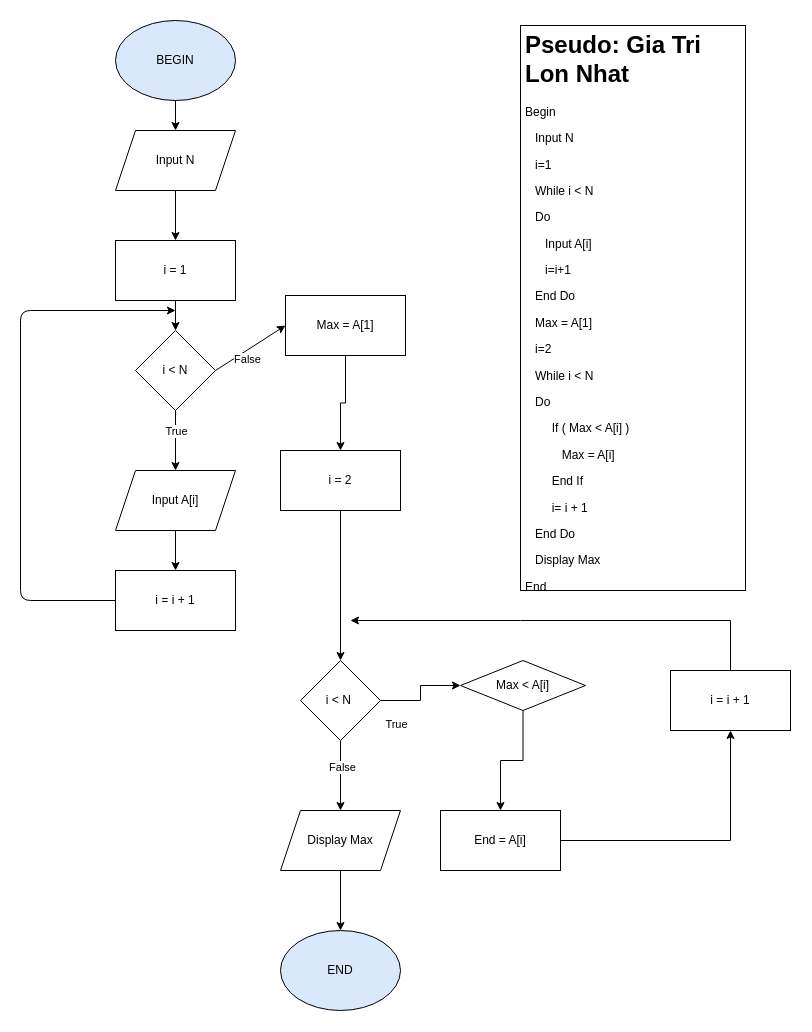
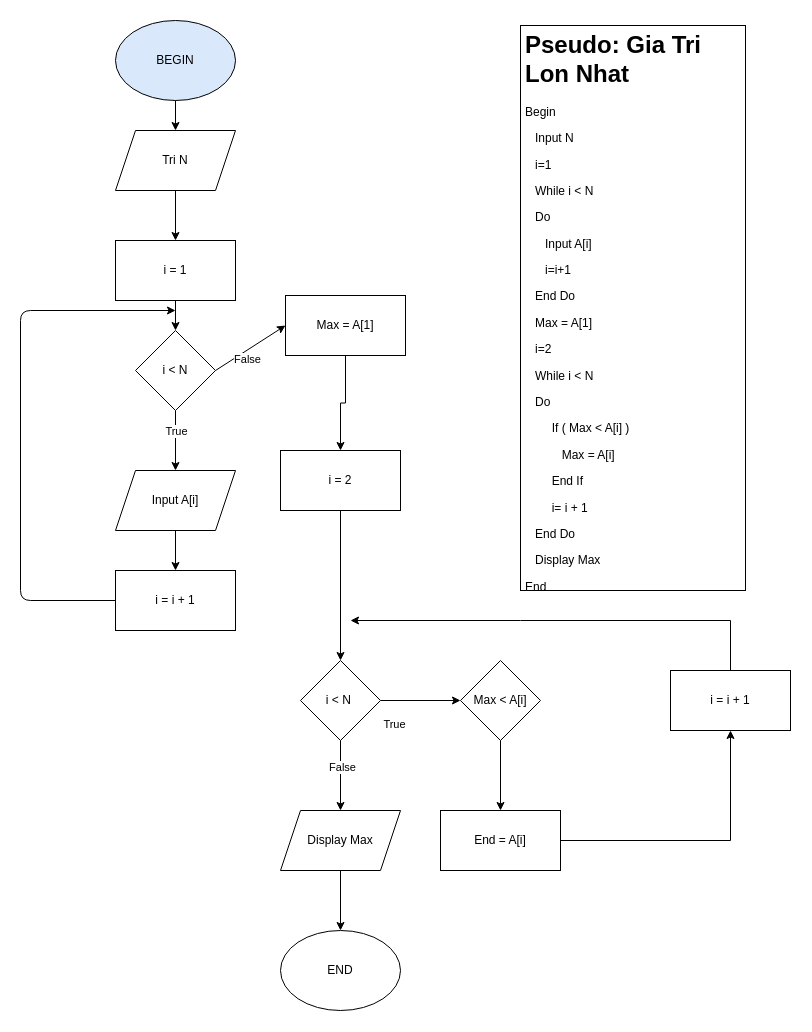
node "Input N": label "Input N" -> "Tri N"
node "Max < A[i]": size 125x50 -> 80x80
node "END": fillcolor #dae8fc -> #ffffff
